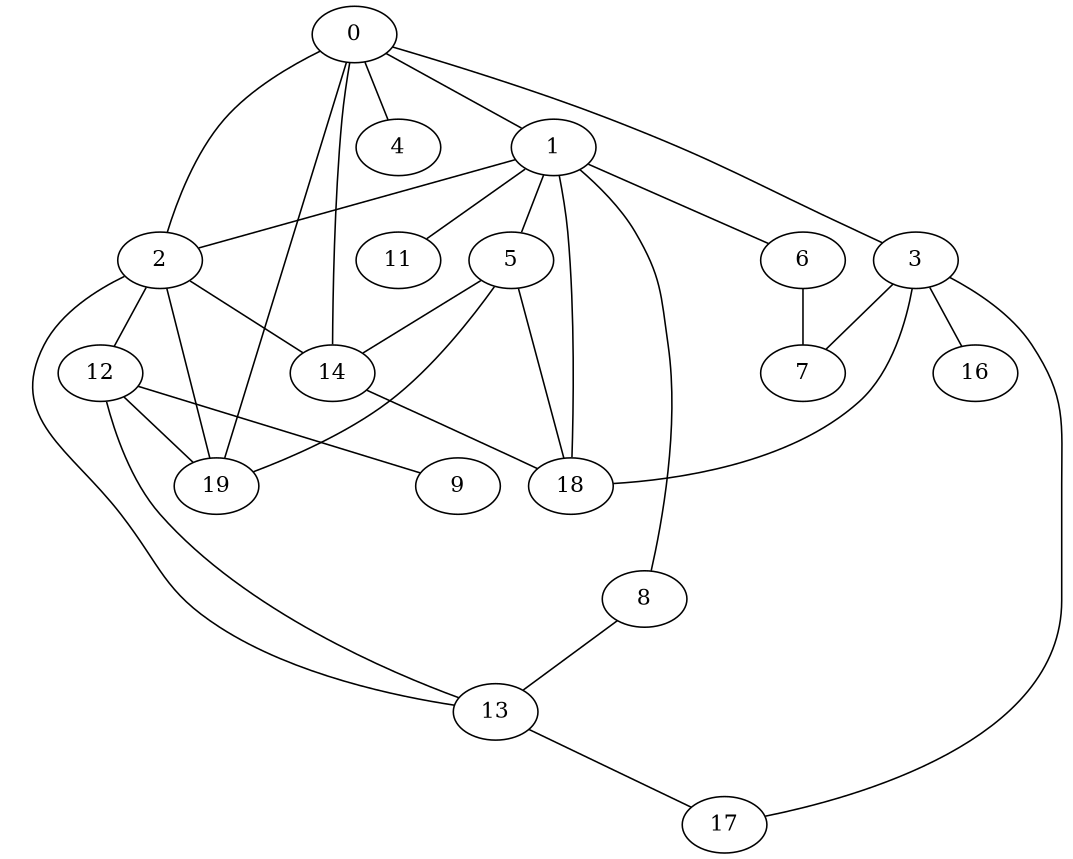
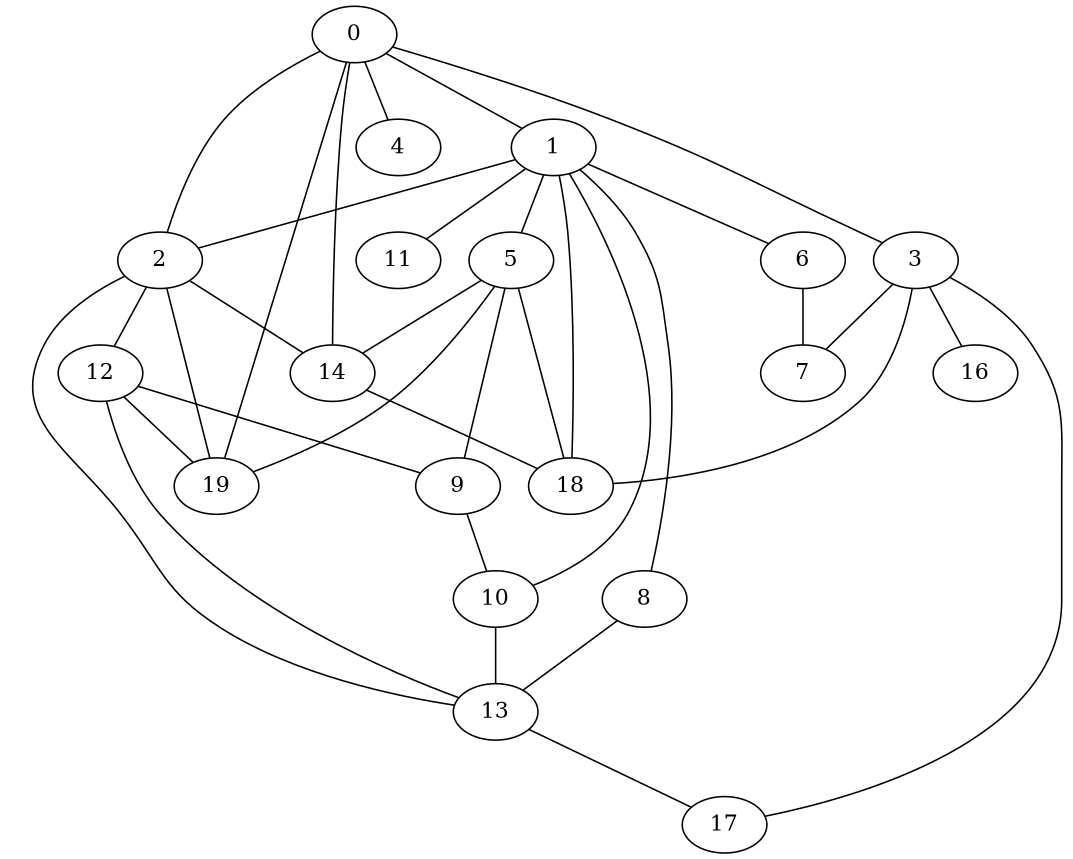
edge "5" -- "9": added
node "10": added
